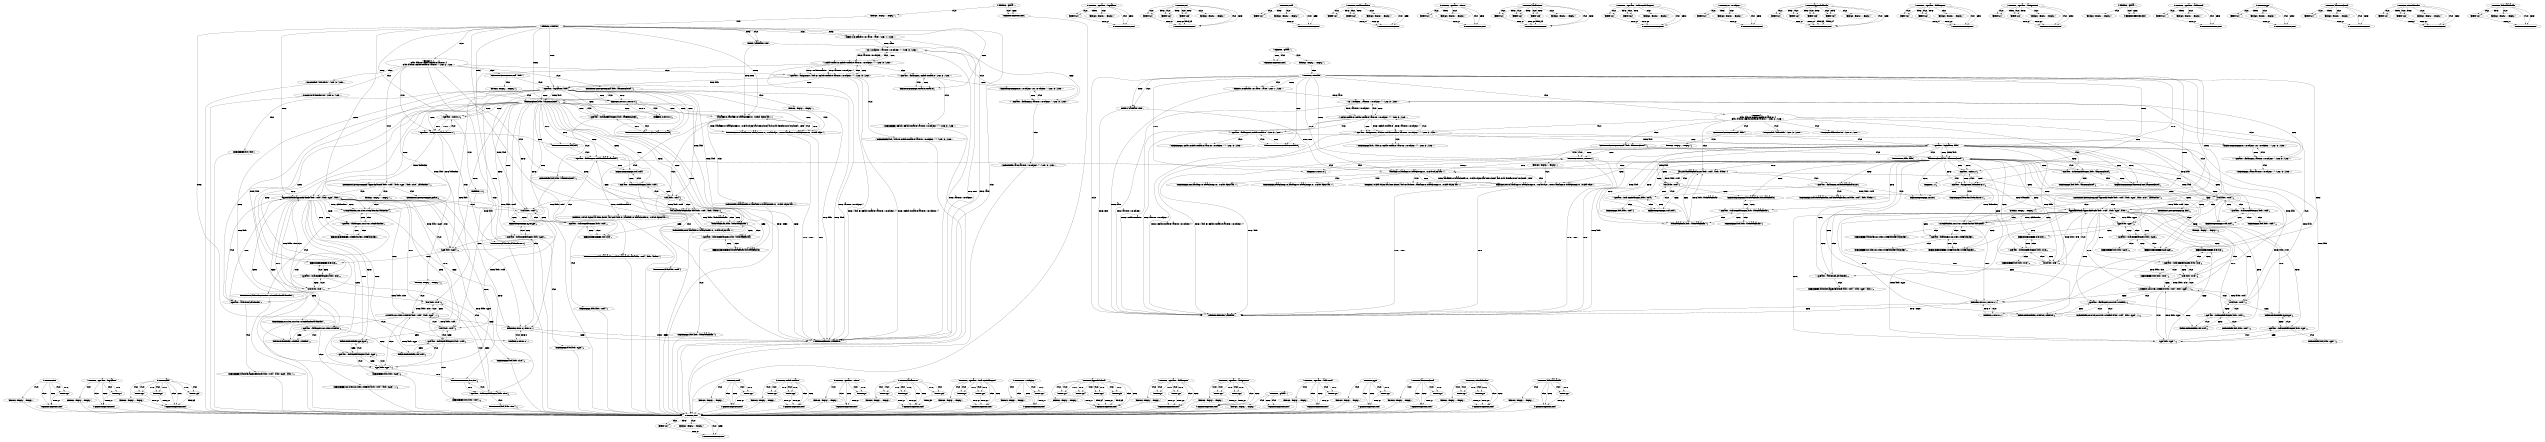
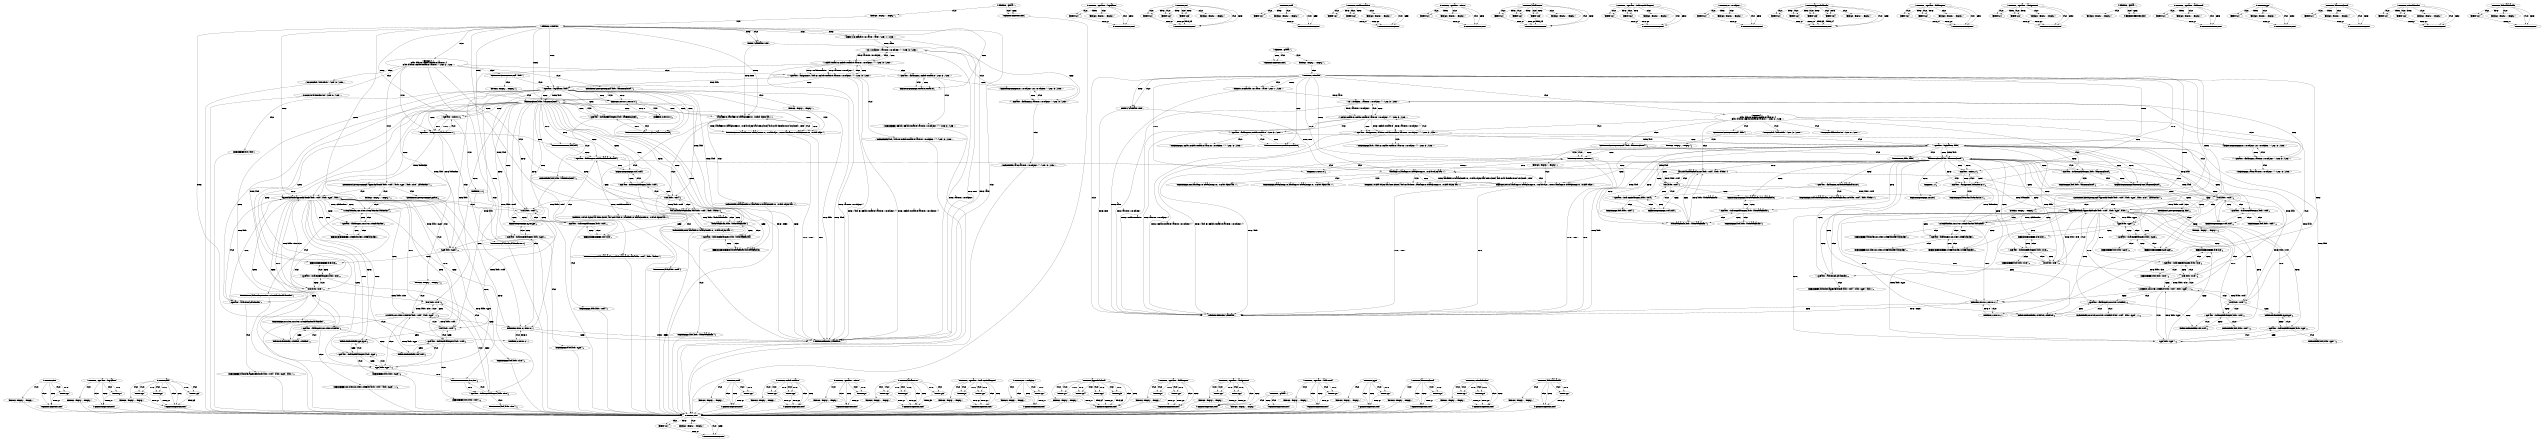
edge "(FIELD_IDENTIFIER,add,add)" -> "(<operator>.fieldAccess,m_blobDataHandles.add)": label "AST: " -> "CFG: "
edge "(set,m_blobDataHandles.set(blob->uuid(), blob->blobD...)" -> "(<operator>.fieldAccess,m_blobDataHandles.set)": removed, label "AST:"
edge "(<operator>.fieldAccess,m_blobDataHandles.set)" -> "(FIELD_IDENTIFIER,set,set)": removed, label "AST:"
